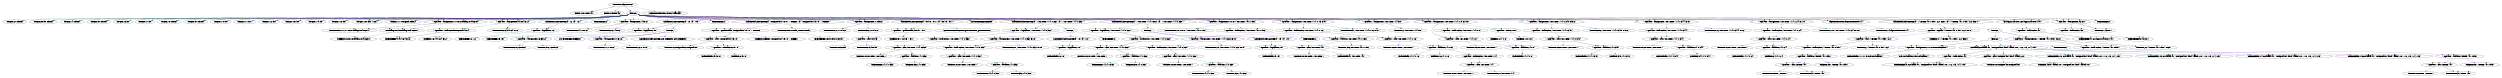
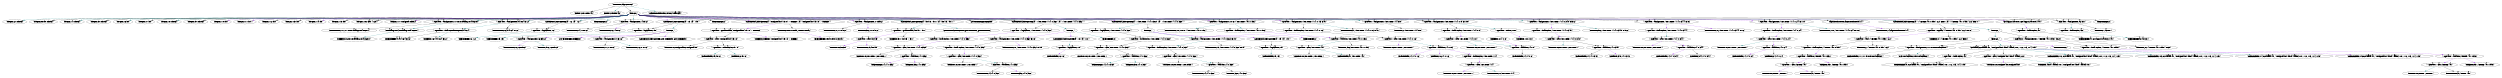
edge "(<operator>.assignment,*(_DWORD *)(v4 + 8) = -100)" -> "(<operator>.cast,(_DWORD *)(v4 + 8))": now "(<operator>.assignment,*(_DWORD *)(v4 + 8) = -100)" -> "(<operator>.indirection,*(_DWORD *)(v4 + 8))"
